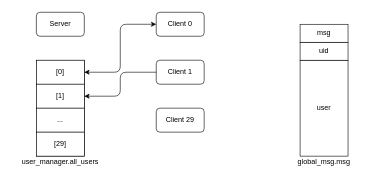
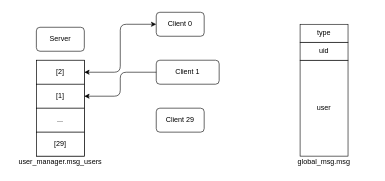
node "Server": moved (60, 24) -> (60, 39)
node "msg": label "msg" -> "type"
node "[0]": label "[0]" -> "[2]"
node "Client 1": size 48x24 -> 63x24
node "user_manager.all_users": label "user_manager.all_users" -> "user_manager.msg_users"
